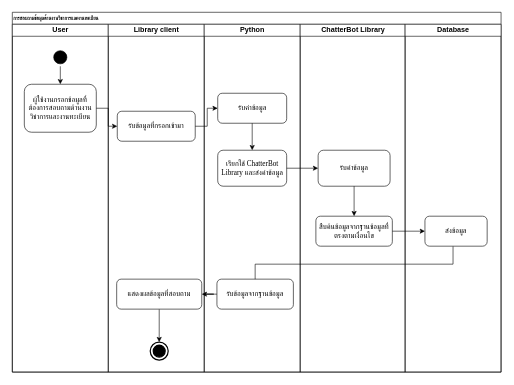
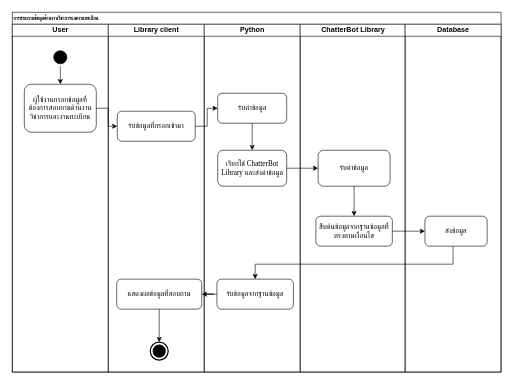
edge "ส่งข้อมูล" -- "รับข้อมูลจากฐานข้อมูล": arrowhead none -> classic
